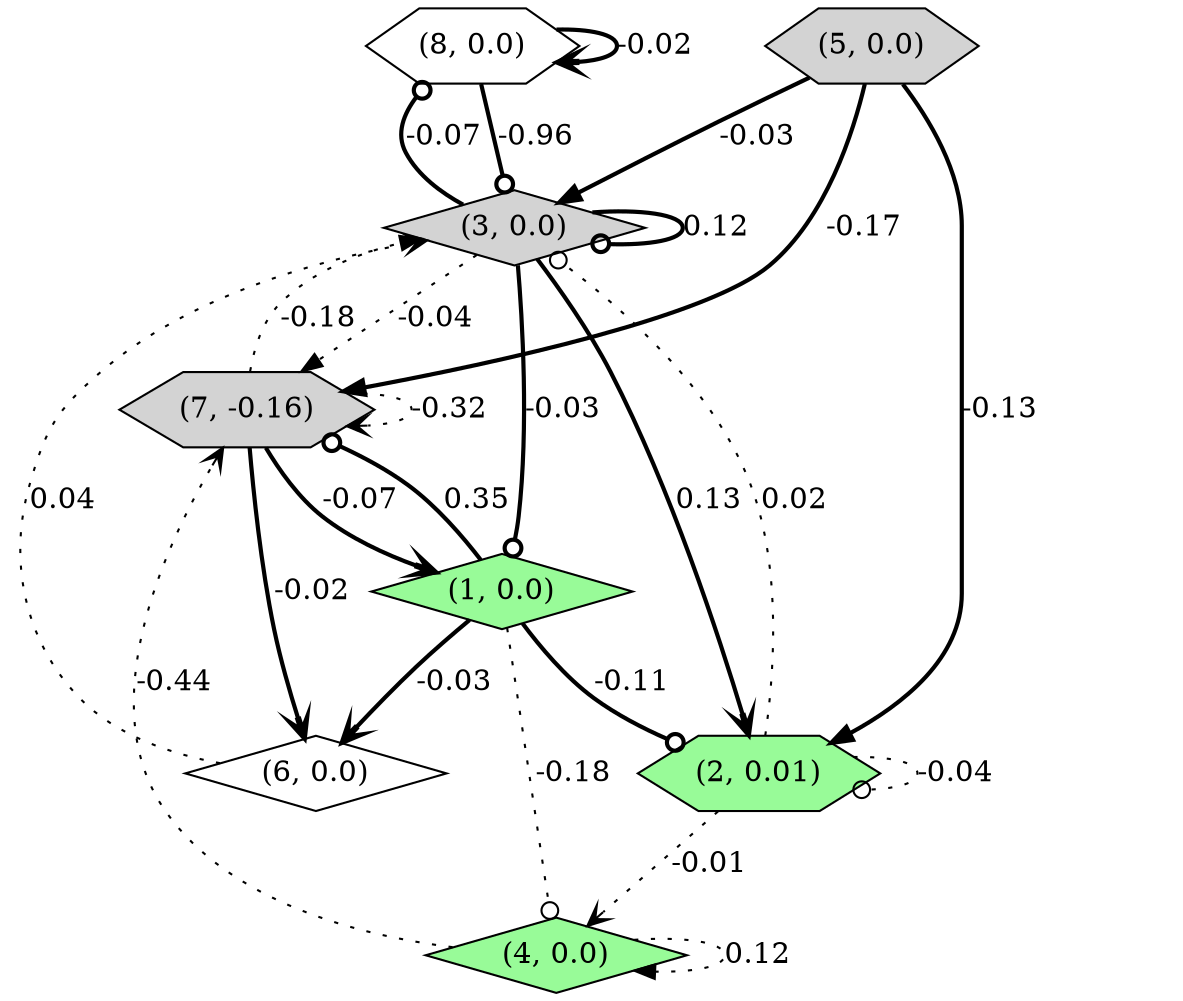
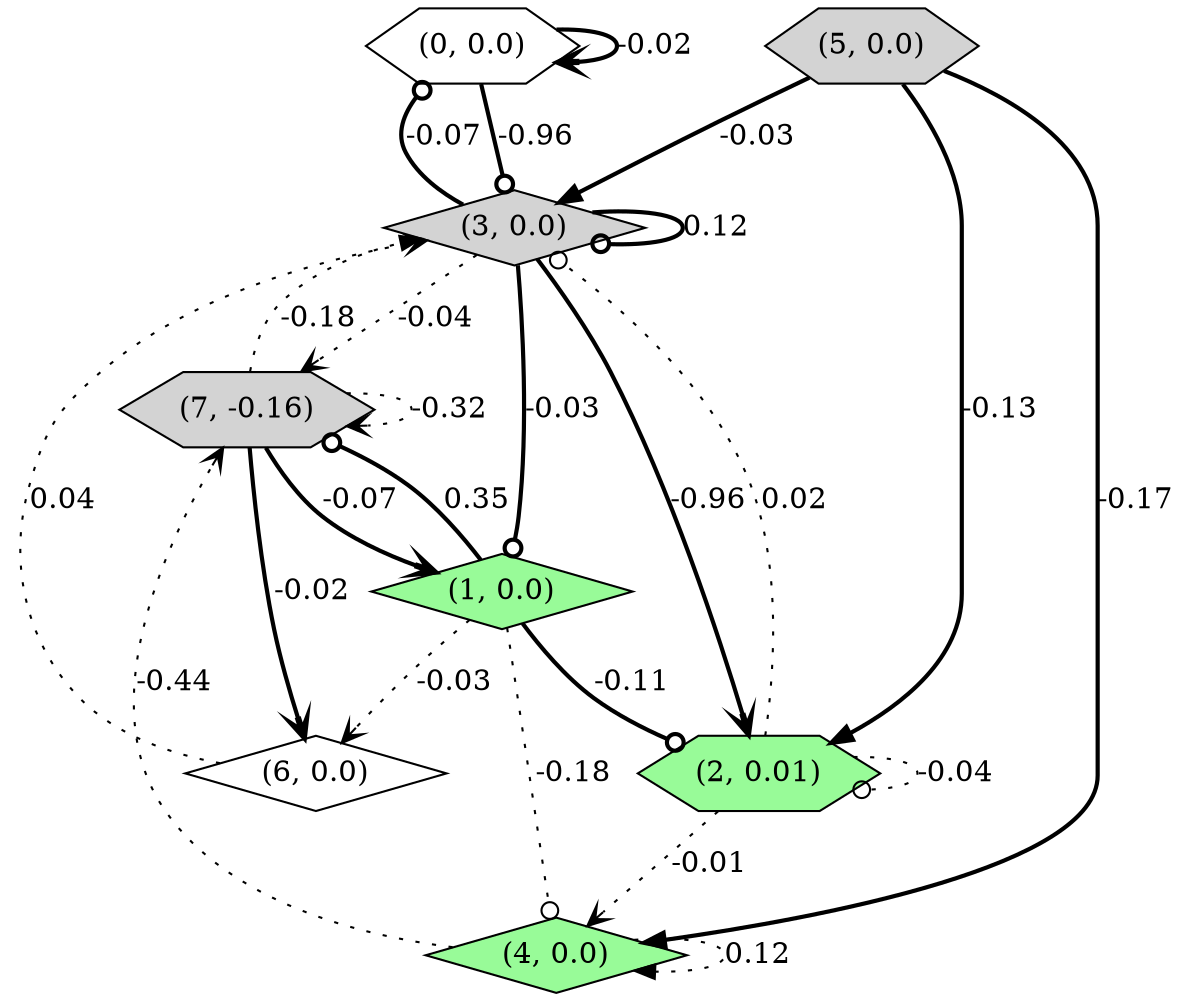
node "(8, 0.0)": label "(8, 0.0)" -> "(0, 0.0)"
edge "(3, 0.0)" -> "(7, -0.16)": arrowhead normal -> vee
edge "(5, 0.0)" -> "(7, -0.16)": now "(5, 0.0)" -> "(4, 0.0)"
edge "(3, 0.0)" -> "(2, 0.01)": label "0.13" -> "-0.96"
edge "(1, 0.0)" -> "(6, 0.0)": style bold -> dotted
